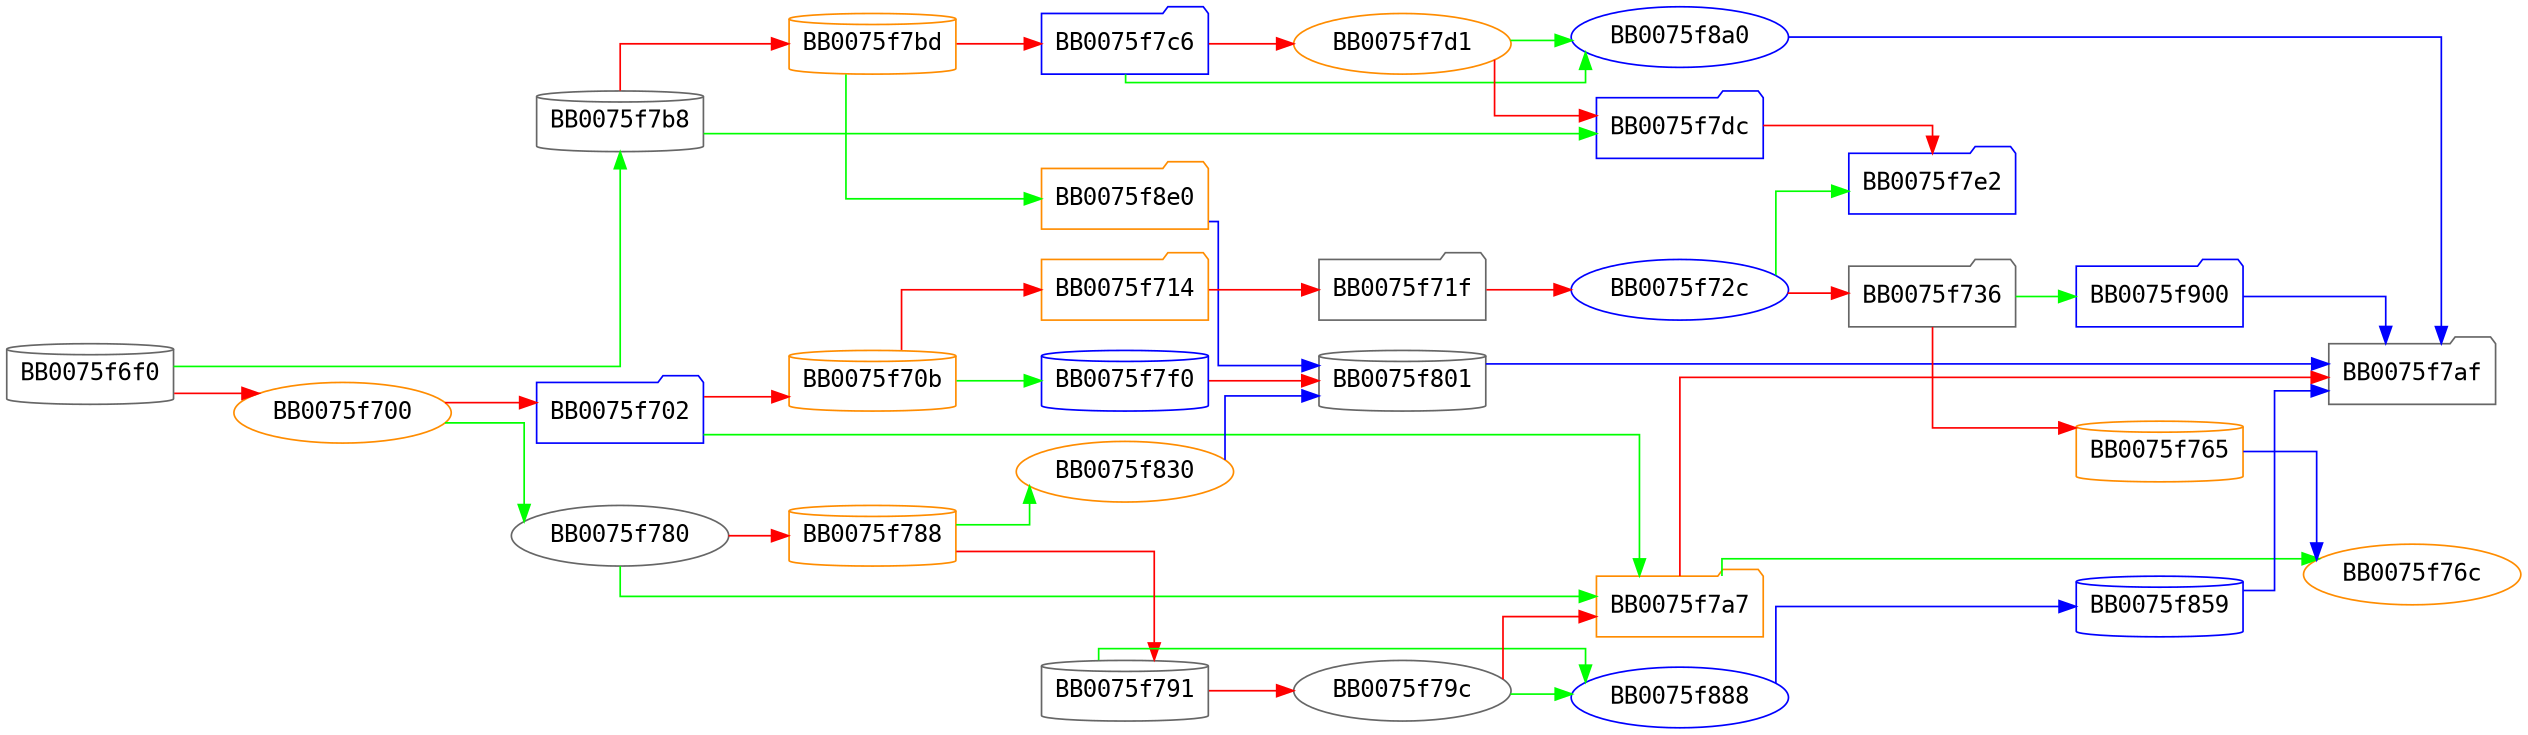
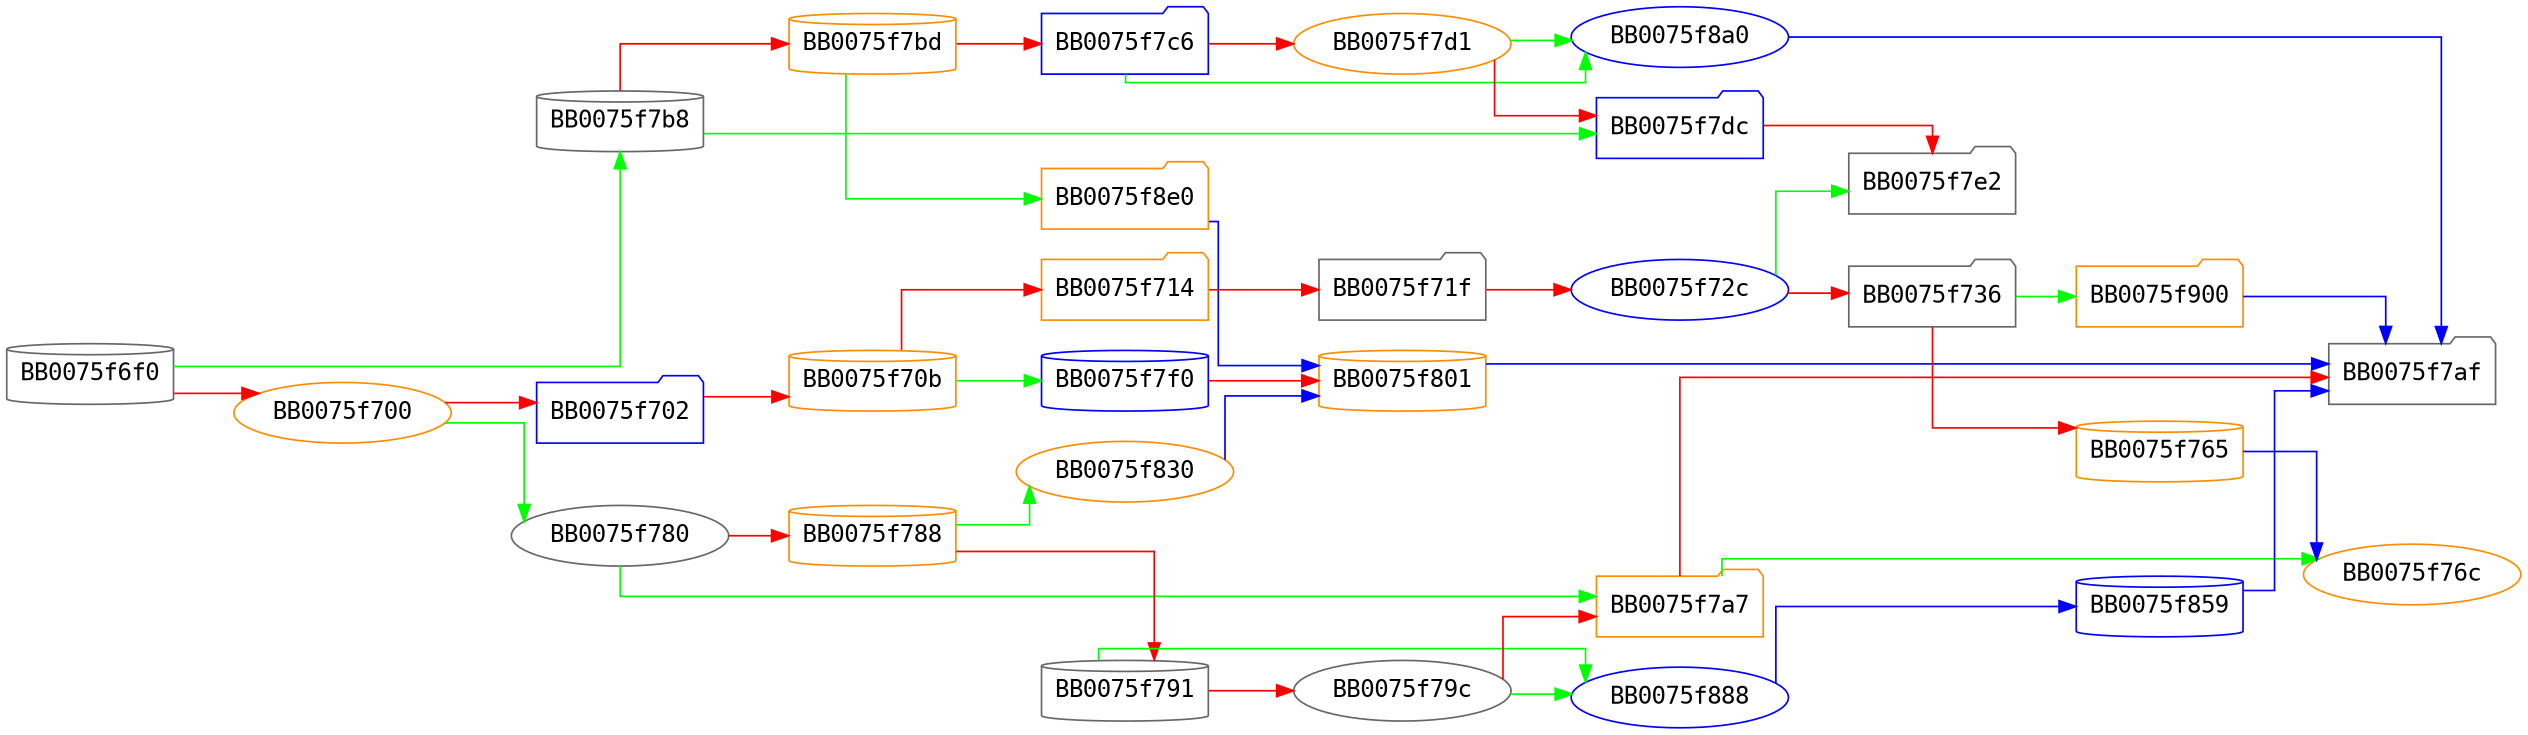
node "BB0075f7e2": color blue -> gray40
node "BB0075f900": color blue -> darkorange
node "BB0075f801": color gray40 -> darkorange
edge "BB0075f702" -> "BB0075f7a7": removed
